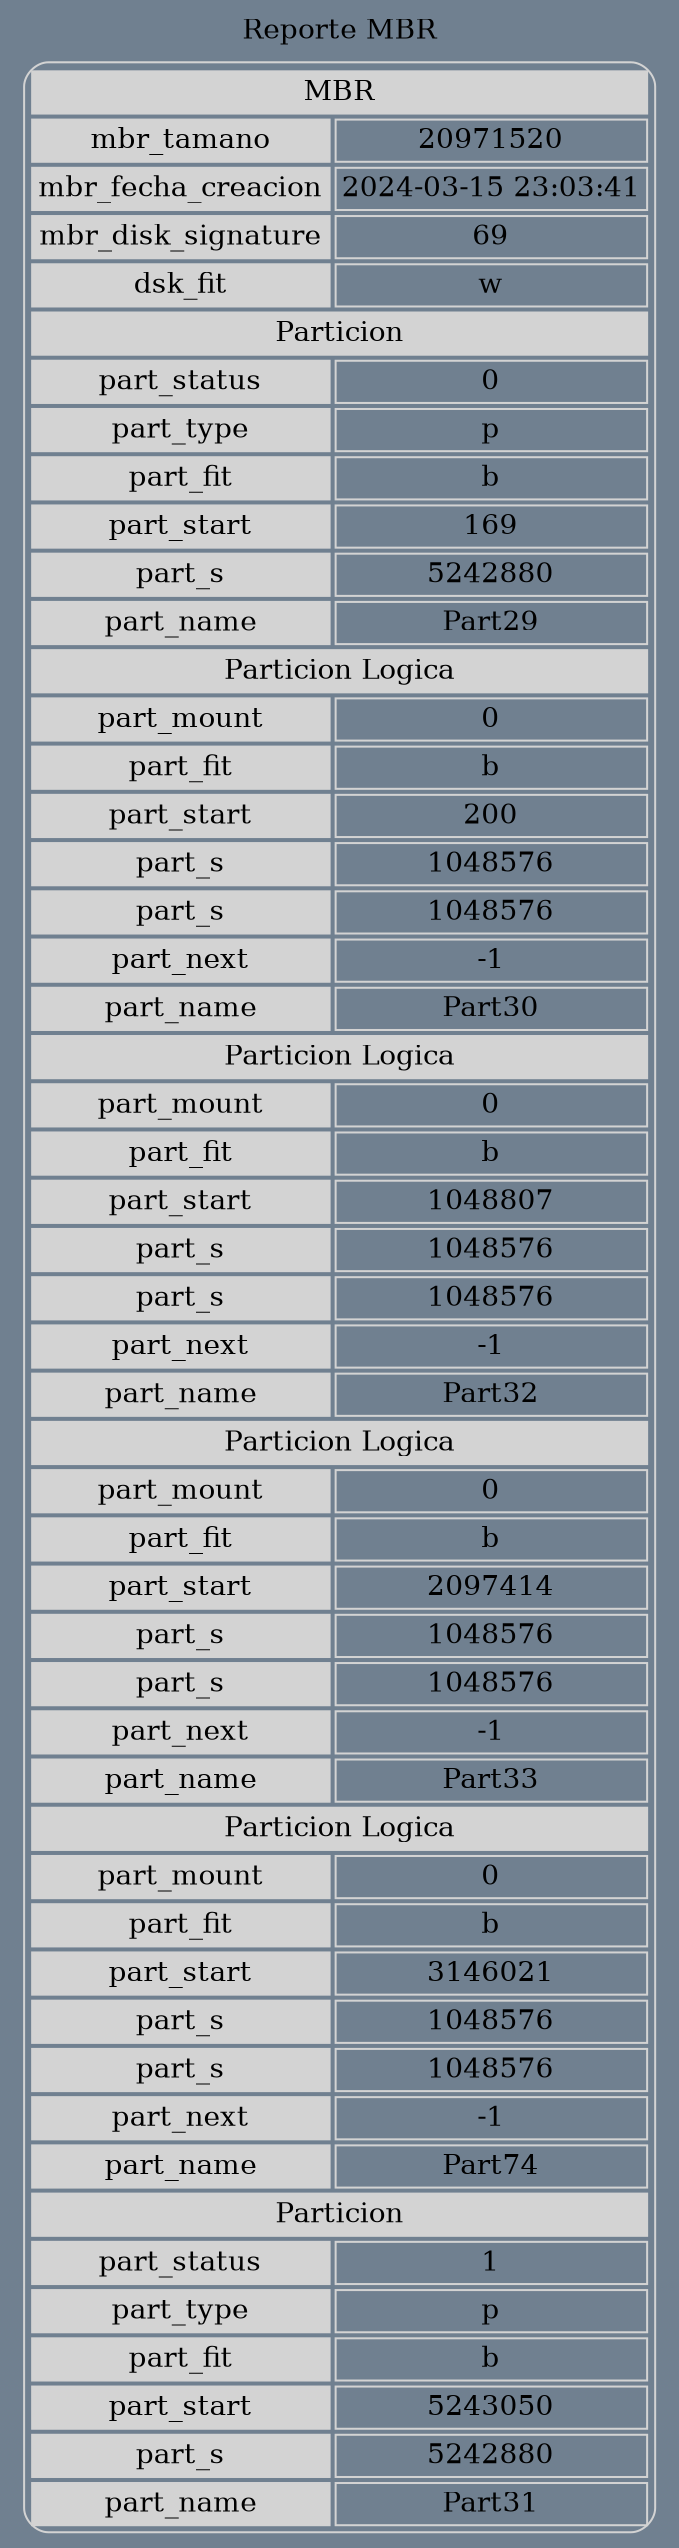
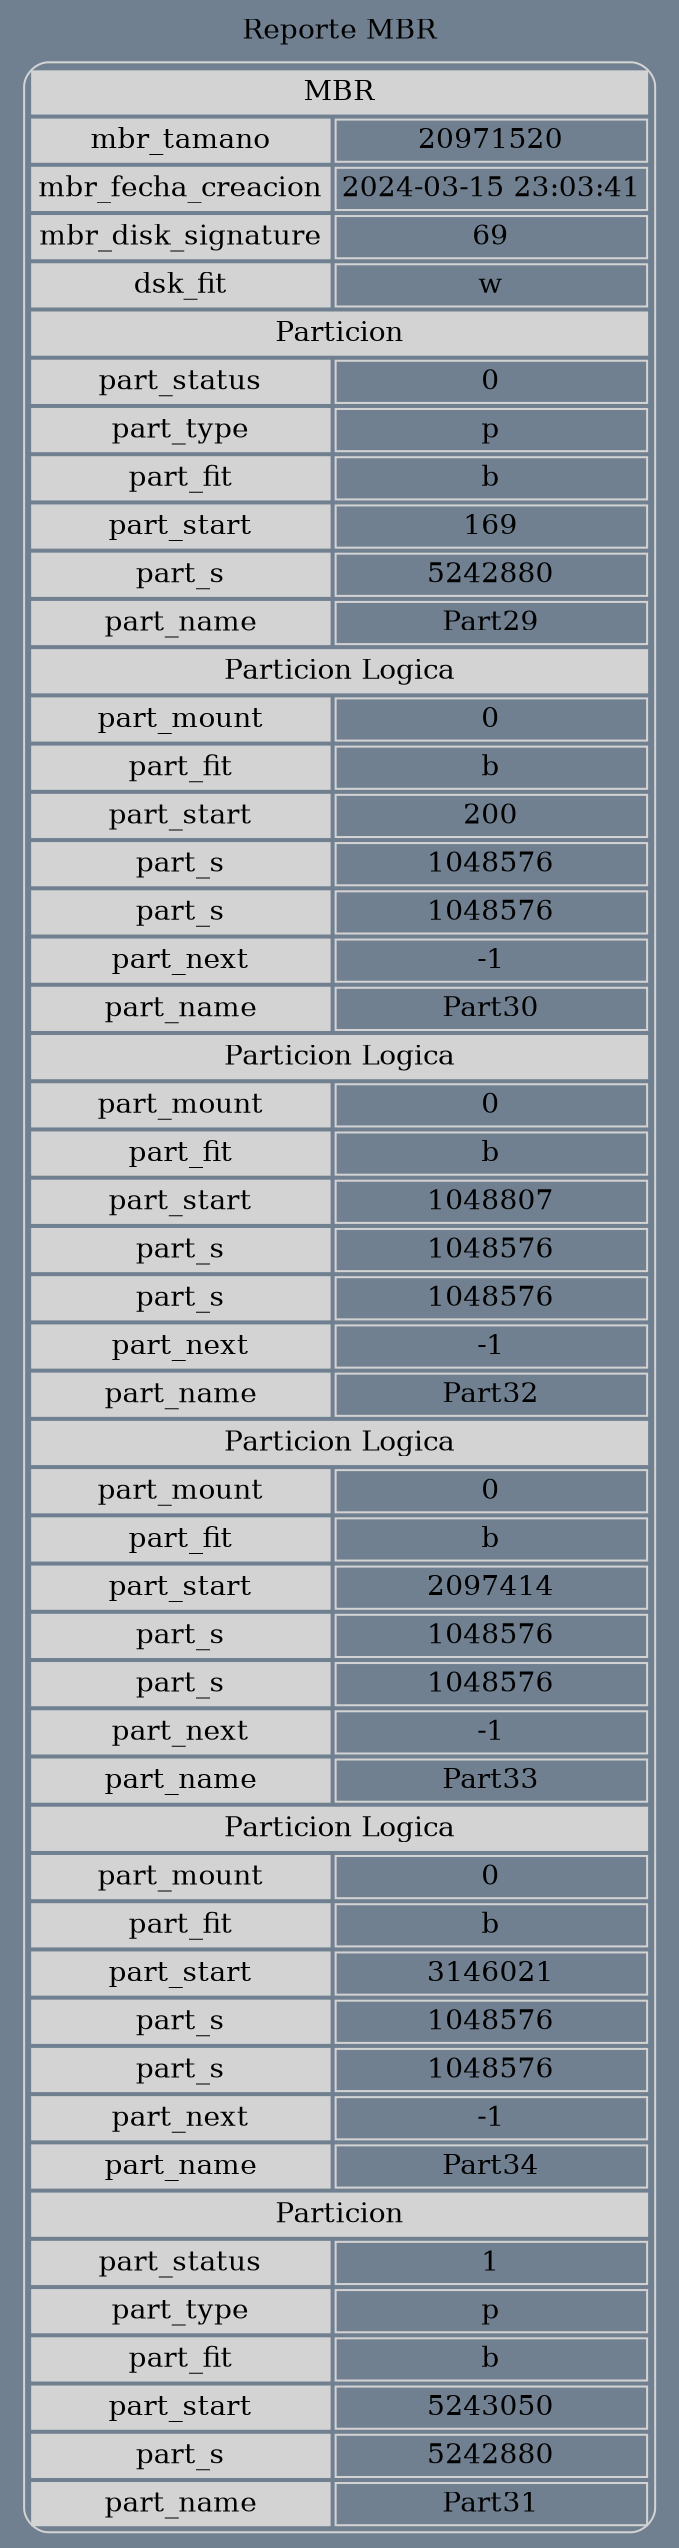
node "MBR": text "Part74" -> "Part34"
